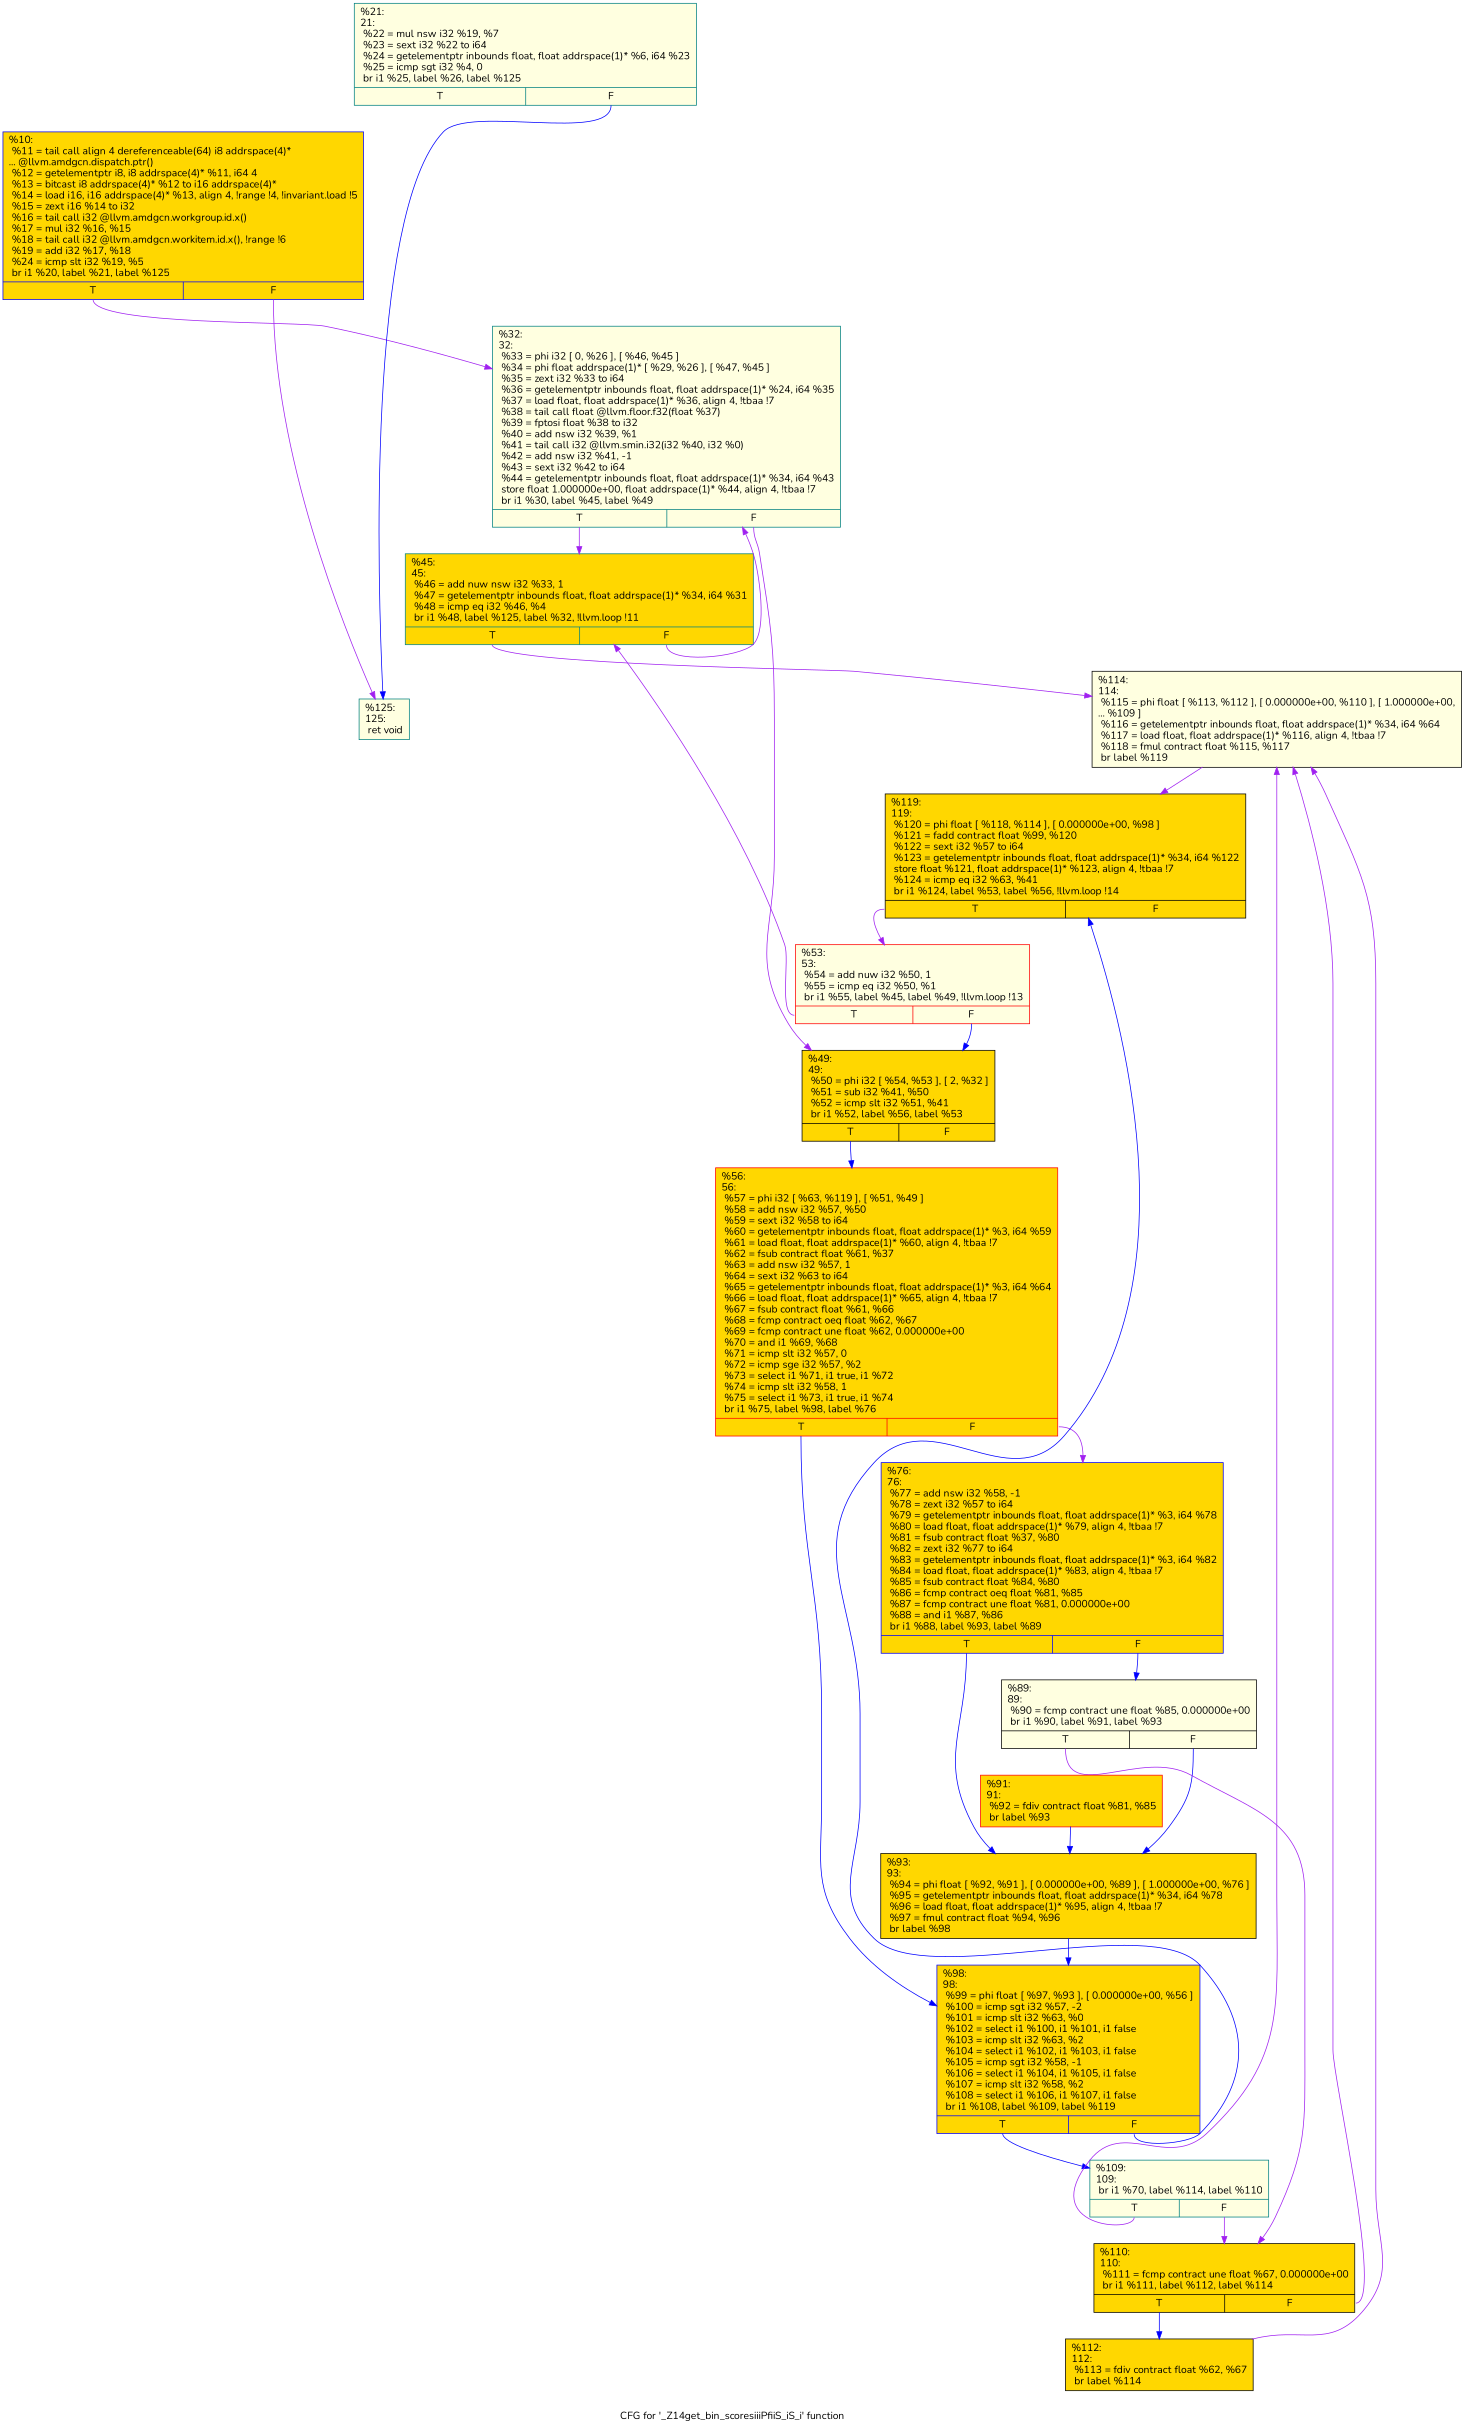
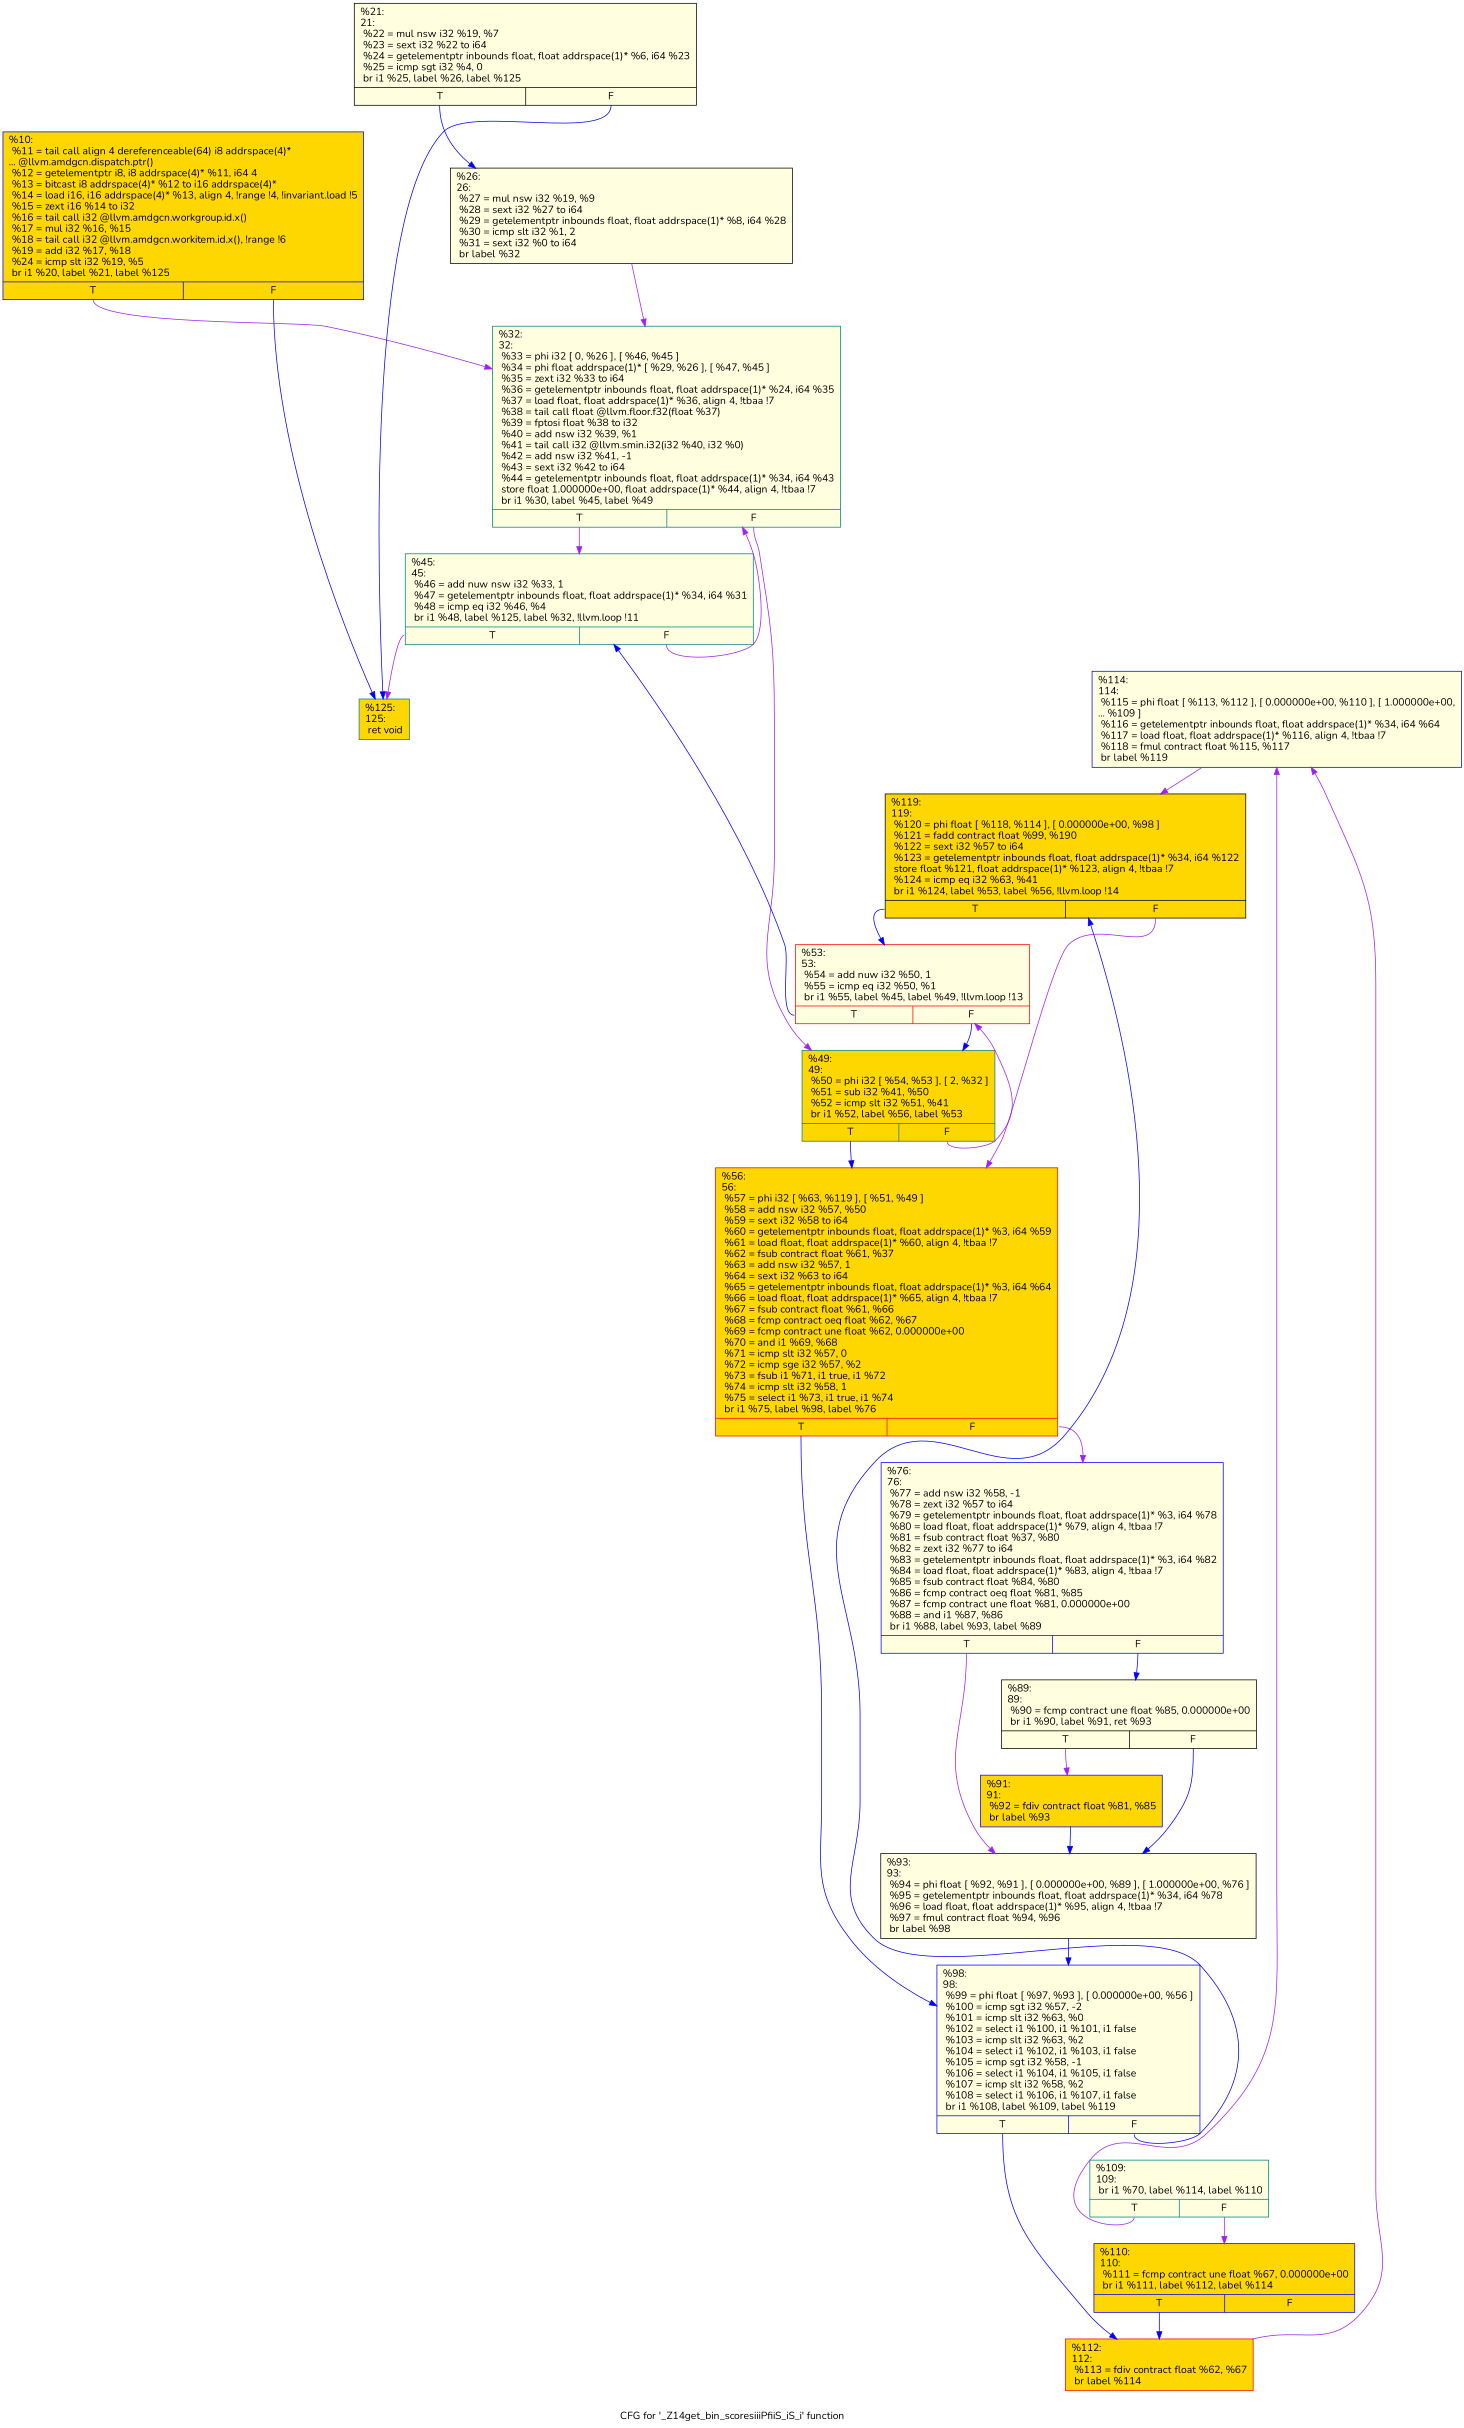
node "%21:": color teal -> black
node "%26:": added
edge "%10:" -> "%125:": color purple -> blue
node "%45:": fillcolor gold -> lightyellow
edge "%45:" -> "%114:": now "%45:" -> "%125:"
node "%125:": fillcolor lightyellow -> gold
node "%114:": color black -> blue
edge "%53:" -> "%45:": color purple -> blue
node "%119:": text "%121 = fadd contract float %99, %120" -> "%121 = fadd contract float %99, %190"
edge "%119:" -> "%53:": color purple -> blue
edge "%119:" -> "%56:": added
node "%49:": color black -> teal
edge "%49:" -> "%53:": added
node "%56:": text "%73 = select i1 %71, i1 true, i1 %72" -> "%73 = fsub i1 %71, i1 true, i1 %72"
edge "%110:" -> "%114:": removed
node "%76:": fillcolor gold -> lightyellow
node "%89:": text "br i1 %90, label %91, label %93" -> "br i1 %90, label %91, ret %93"
edge "%76:" -> "%93:": color blue -> purple
node "%91:": color red -> blue
node "%93:": fillcolor gold -> lightyellow
edge "%89:" -> "%110:": now "%89:" -> "%91:"
node "%98:": fillcolor gold -> lightyellow
edge "%98:" -> "%109:": now "%98:" -> "%112:"
node "%110:": color black -> blue
node "%112:": color black -> red
